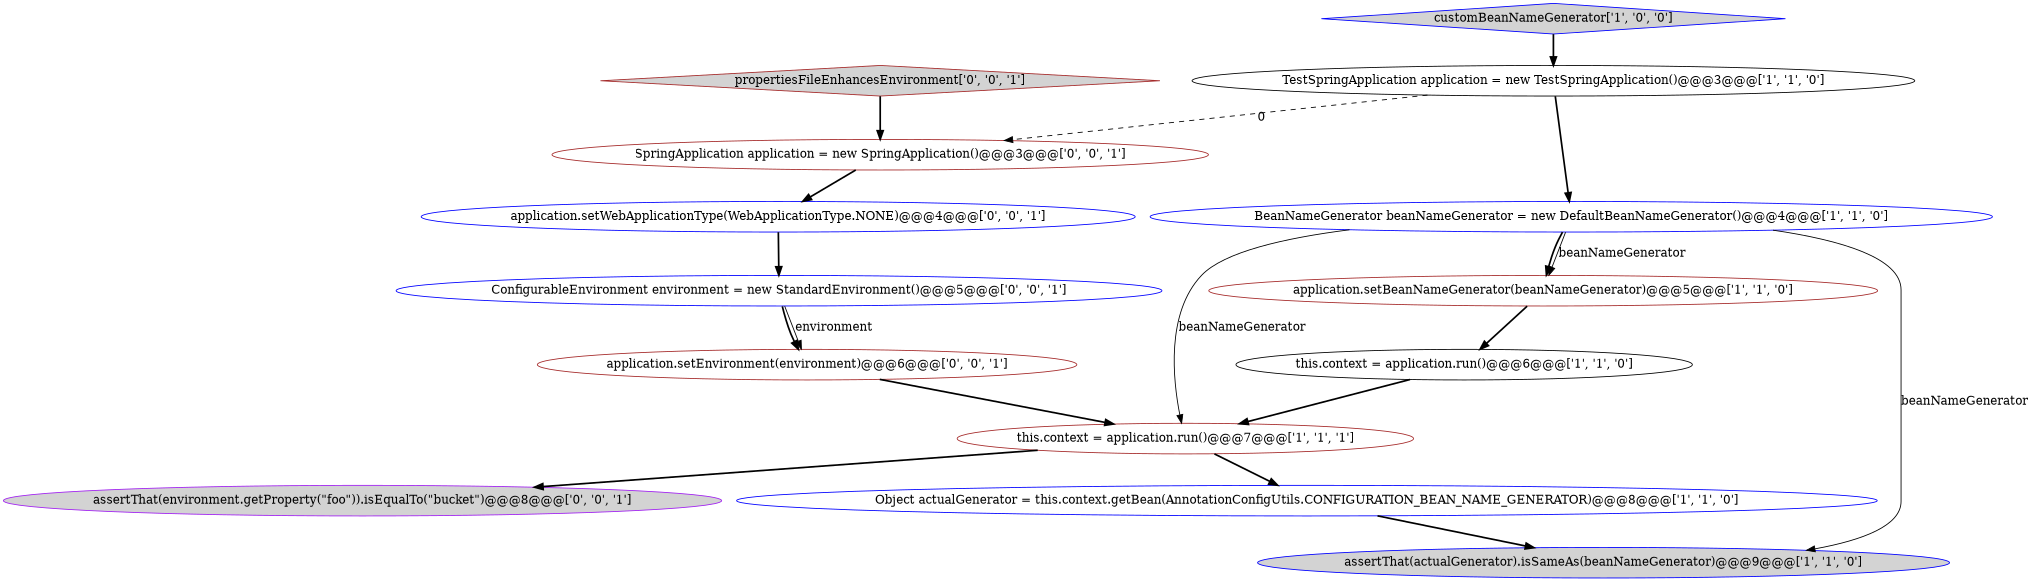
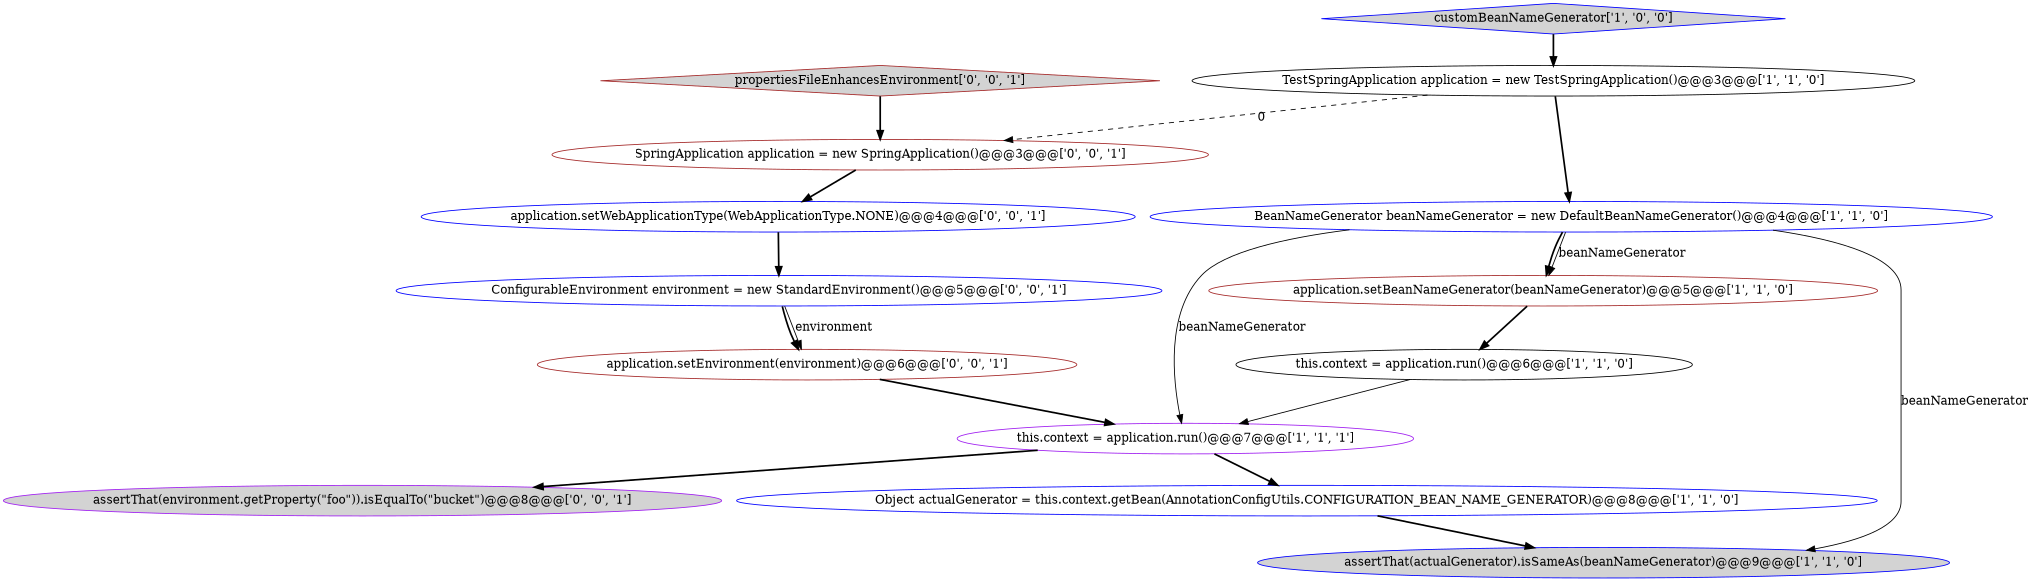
edge "this.context = application.run()@@@6@@@['1', '1', '0']" -> "this.context = application.run()@@@7@@@['1', '1', '1']": style bold -> solid
node "this.context = application.run()@@@7@@@['1', '1', '1']": color brown -> purple
